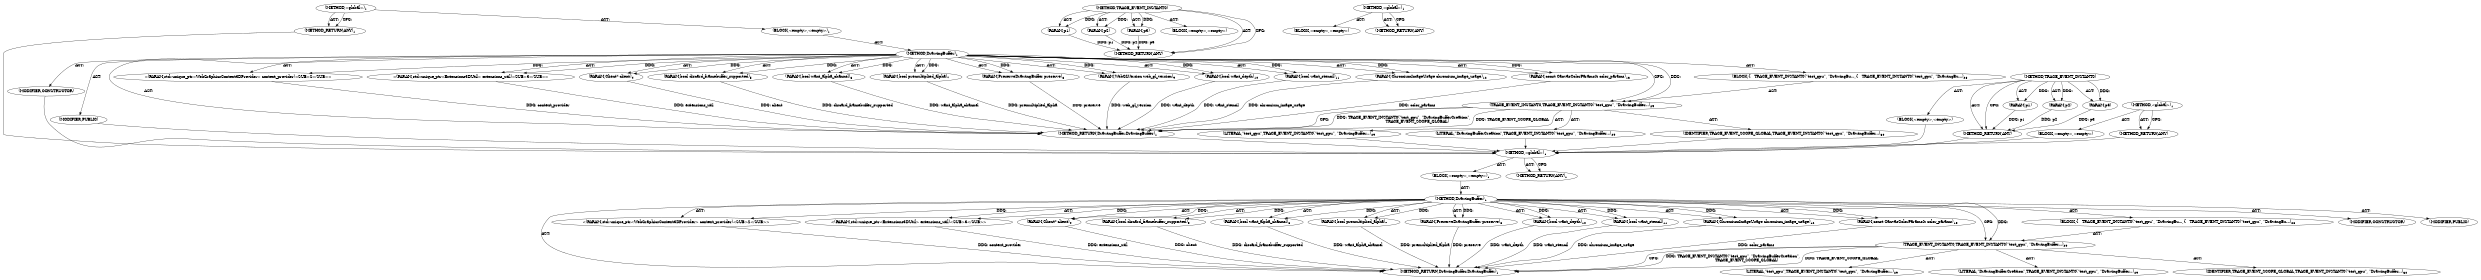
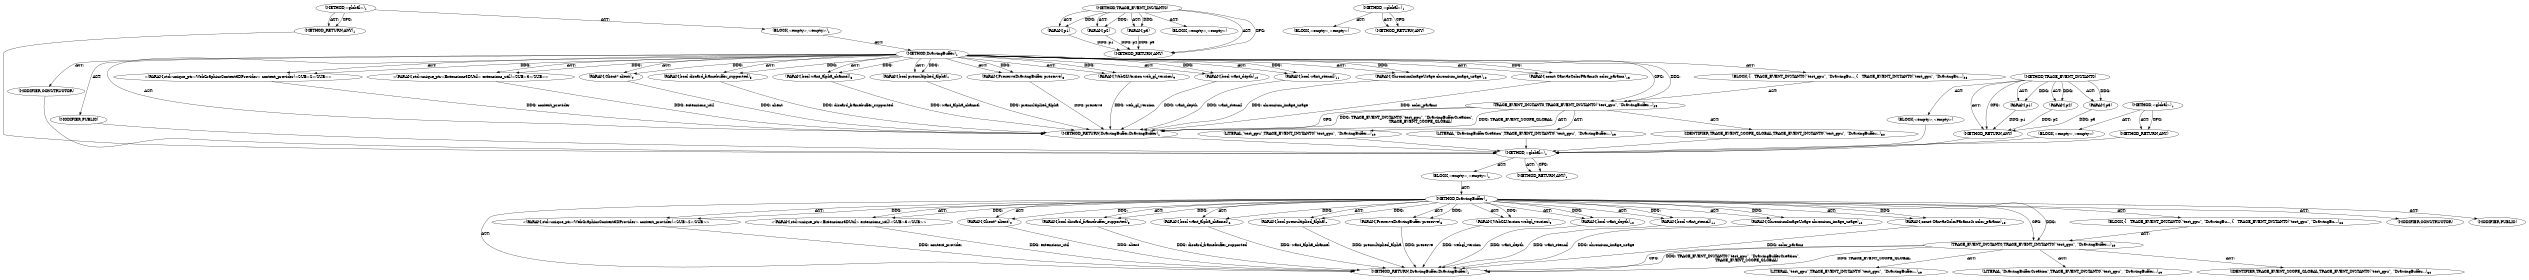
node "(PARAM,WebGLVersion webgl_version)": added
